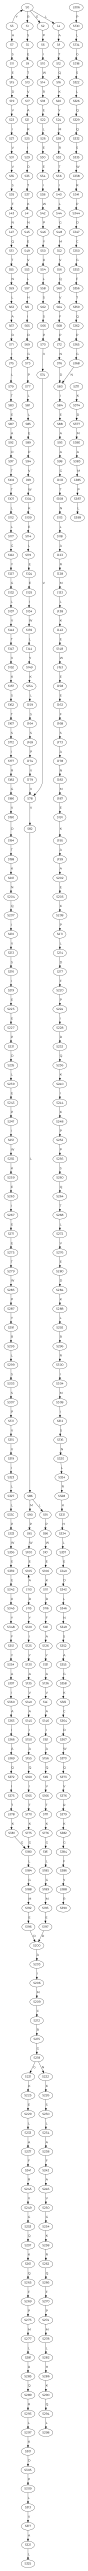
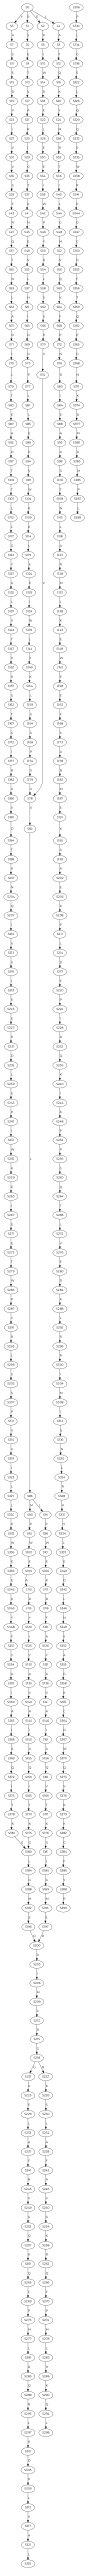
edge "S3" -> "S0": reversed
edge "S368" -> "S80": now "S368" -> "S371"
edge "S110" -> "S105": reversed
